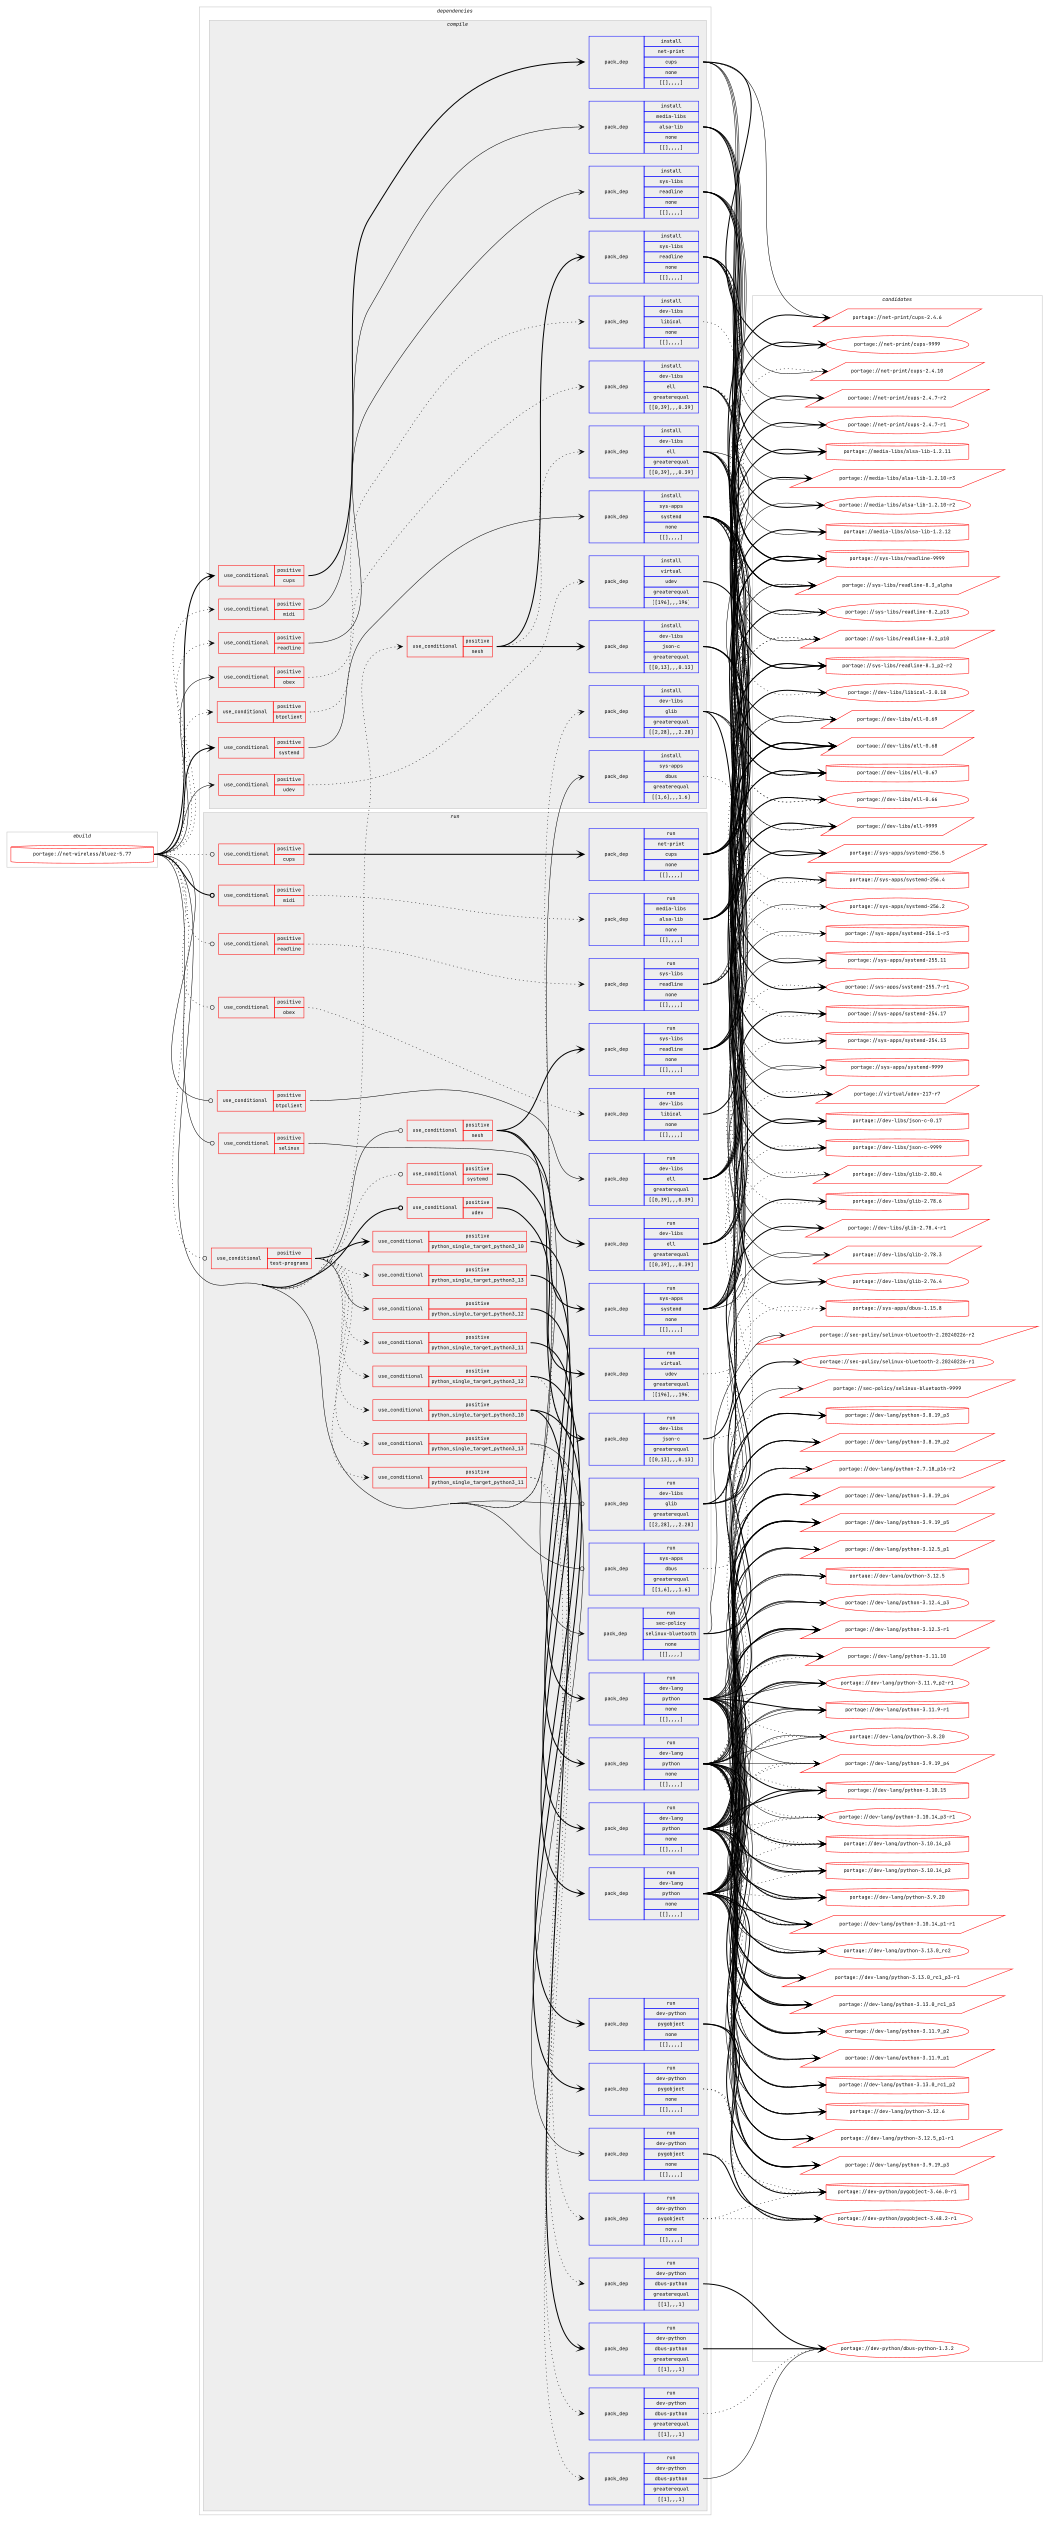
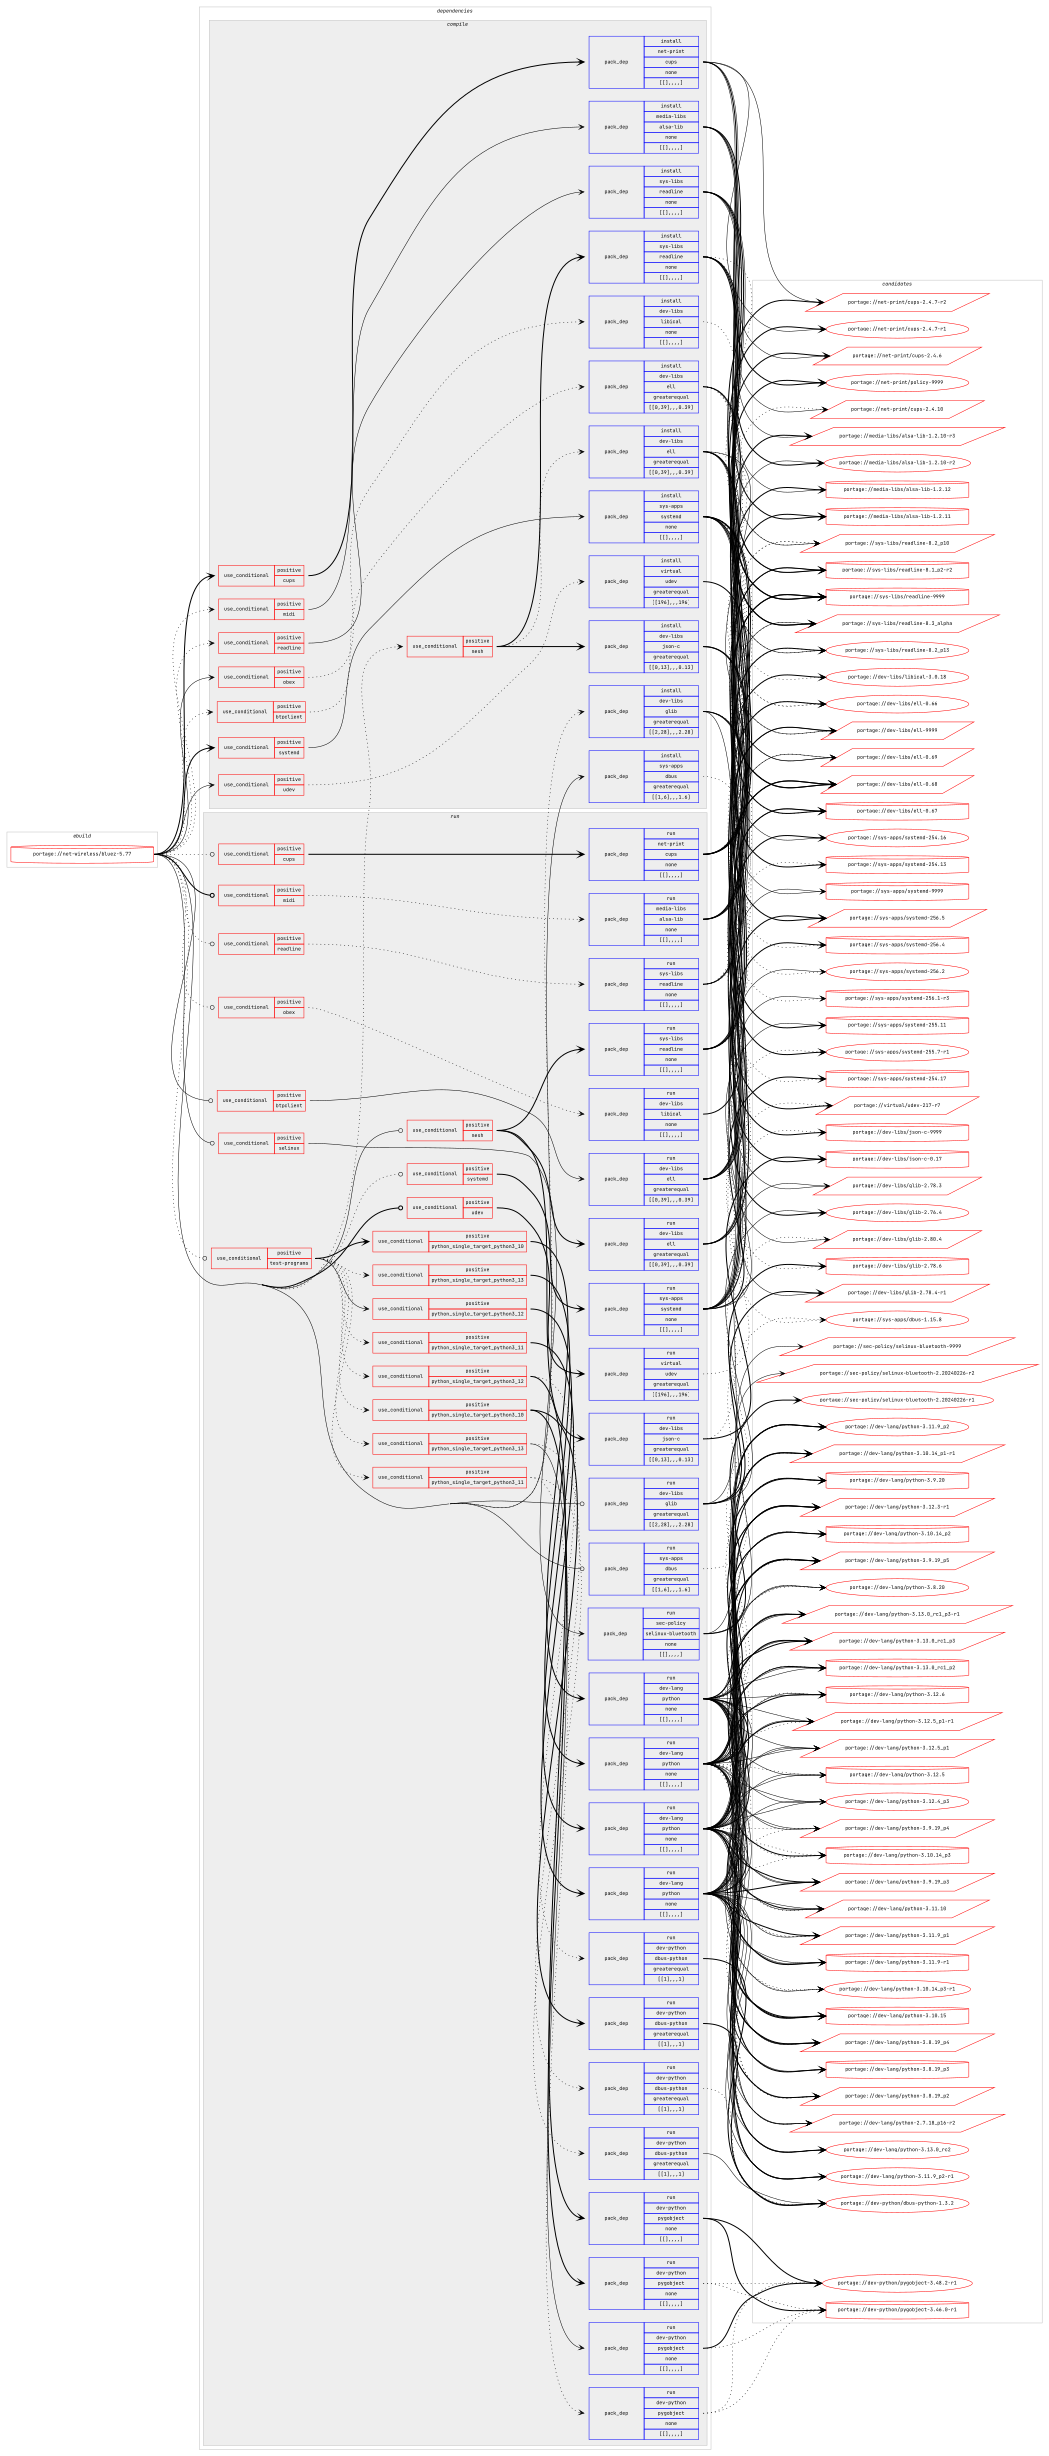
node "portage://net-print/cups-9999": label "portage://net-print/cups-9999" -> "portage://net-print/policy-9999"
node "portage://sys-apps/systemd-254.16": added
node "portage://sys-apps/dbus-1.15.8": shape cylinder -> ellipse
